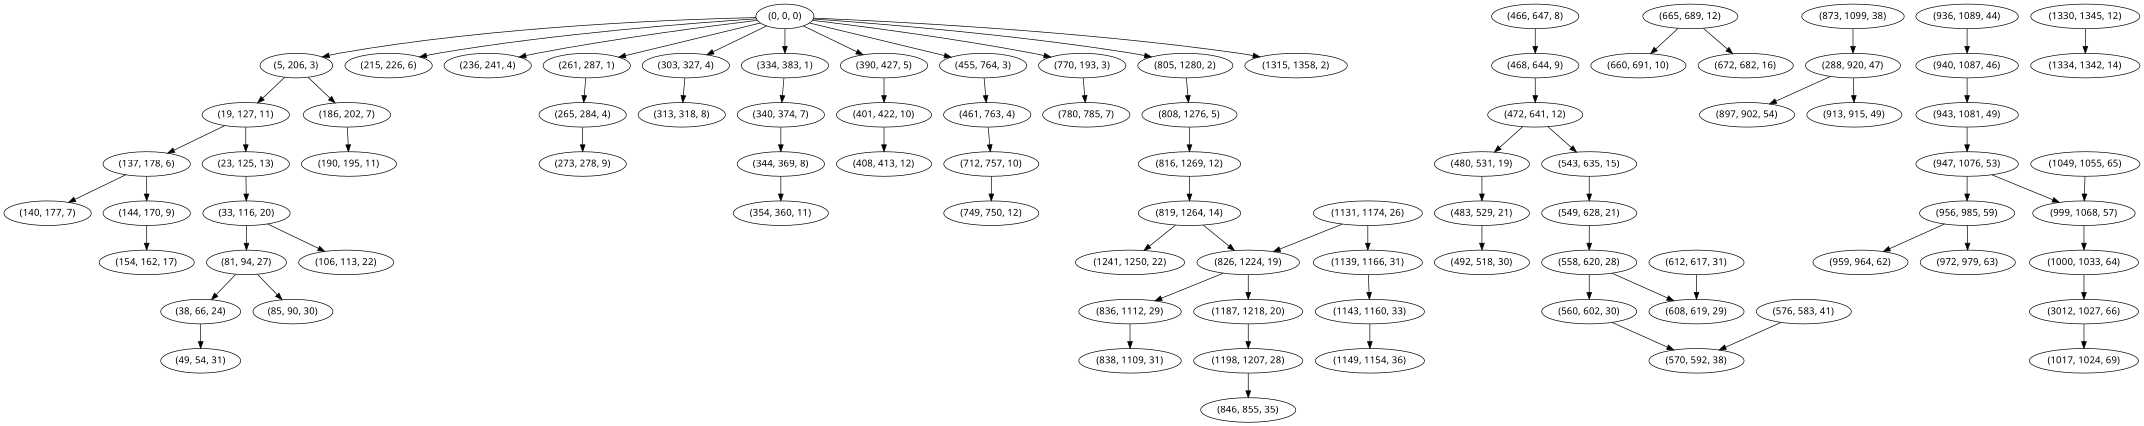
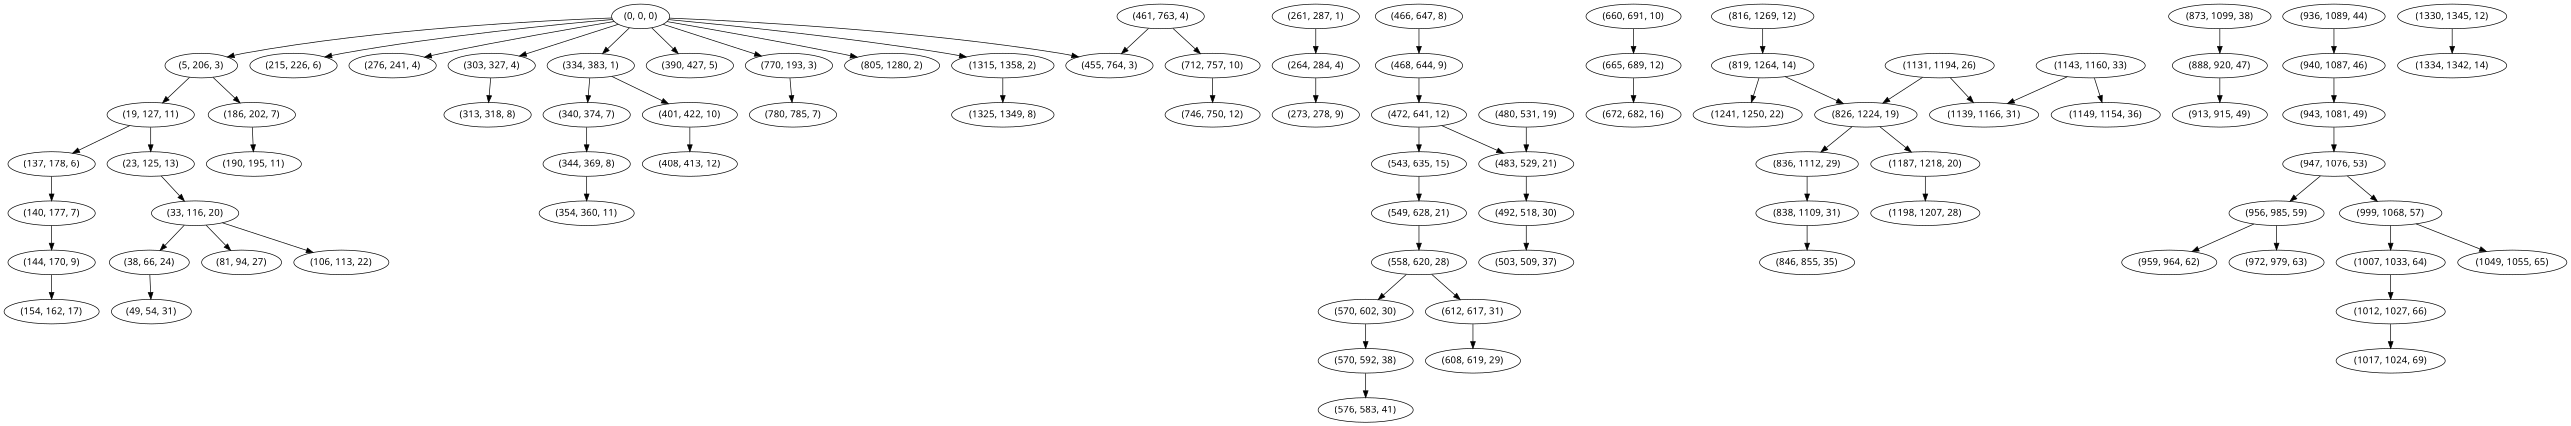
edge "(0, 0, 0)" -> "(261, 287, 1)": removed
edge "(665, 689, 12)" -> "(660, 691, 10)": reversed
node "(236, 241, 4)": label "(236, 241, 4)" -> "(276, 241, 4)"
node "(288, 920, 47)": label "(288, 920, 47)" -> "(888, 920, 47)"
edge "(390, 427, 5)" -> "(401, 422, 10)": now "(334, 383, 1)" -> "(401, 422, 10)"
edge "(455, 764, 3)" -> "(461, 763, 4)": reversed
node "(265, 284, 4)": label "(265, 284, 4)" -> "(264, 284, 4)"
node "(1325, 1349, 8)": added
node "(808, 1276, 5)": removed
node "(897, 902, 54)": removed
edge "(472, 641, 12)" -> "(480, 531, 19)": now "(472, 641, 12)" -> "(483, 529, 21)"
edge "(137, 178, 6)" -> "(144, 170, 9)": now "(140, 177, 7)" -> "(144, 170, 9)"
edge "(1049, 1055, 65)" -> "(999, 1068, 57)": reversed
node "(749, 750, 12)": label "(749, 750, 12)" -> "(746, 750, 12)"
node "(1131, 1174, 26)": label "(1131, 1174, 26)" -> "(1131, 1194, 26)"
node "(503, 509, 37)": added
node "(1000, 1033, 64)": label "(1000, 1033, 64)" -> "(1007, 1033, 64)"
edge "(81, 94, 27)" -> "(38, 66, 24)": now "(33, 116, 20)" -> "(38, 66, 24)"
edge "(1139, 1166, 31)" -> "(1143, 1160, 33)": reversed
edge "(558, 620, 28)" -> "(608, 619, 29)": now "(558, 620, 28)" -> "(612, 617, 31)"
node "(85, 90, 30)": removed
node "(560, 602, 30)": label "(560, 602, 30)" -> "(570, 602, 30)"
node "(3012, 1027, 66)": label "(3012, 1027, 66)" -> "(1012, 1027, 66)"
edge "(576, 583, 41)" -> "(570, 592, 38)": reversed
edge "(1198, 1207, 28)" -> "(846, 855, 35)": now "(838, 1109, 31)" -> "(846, 855, 35)"
